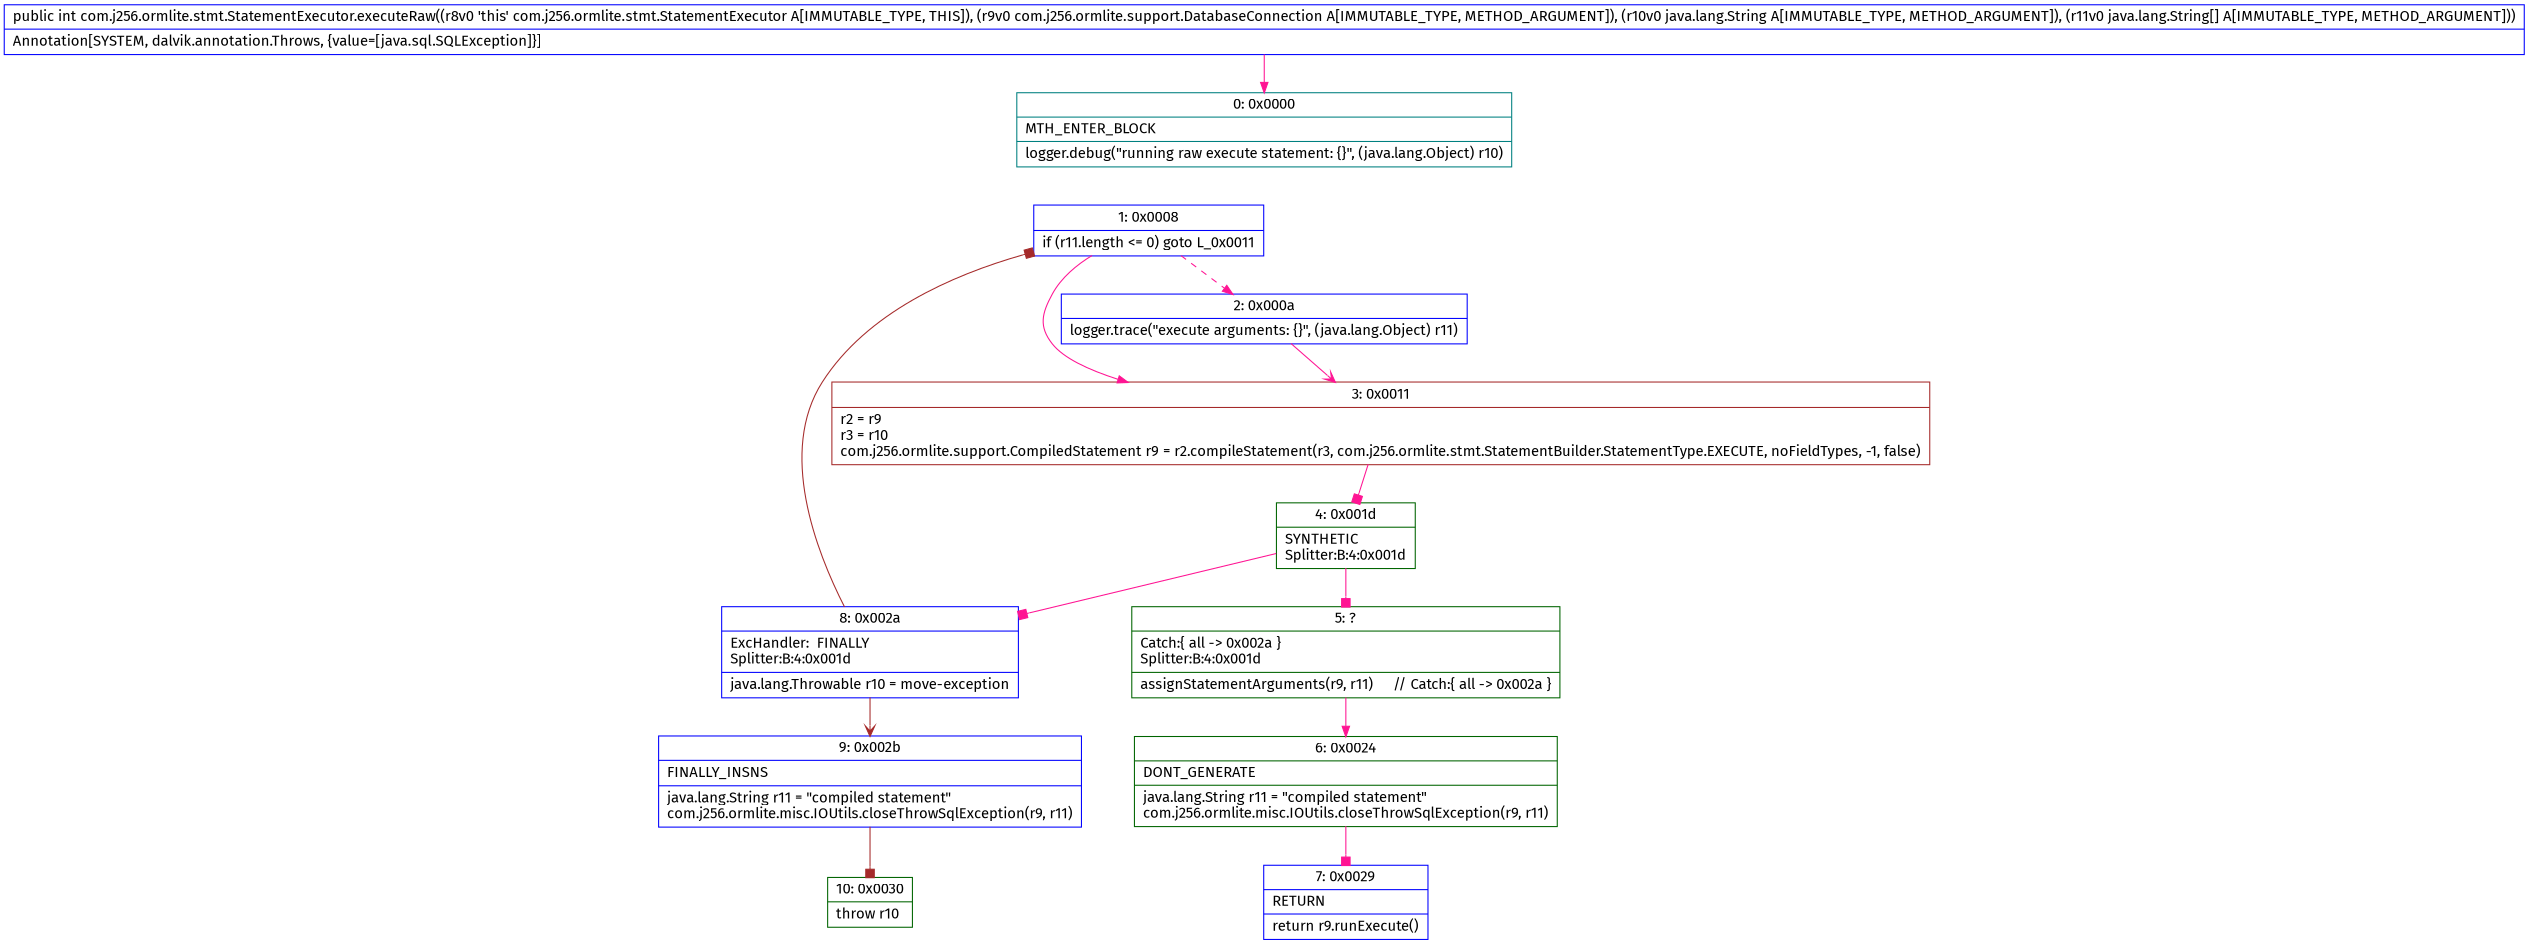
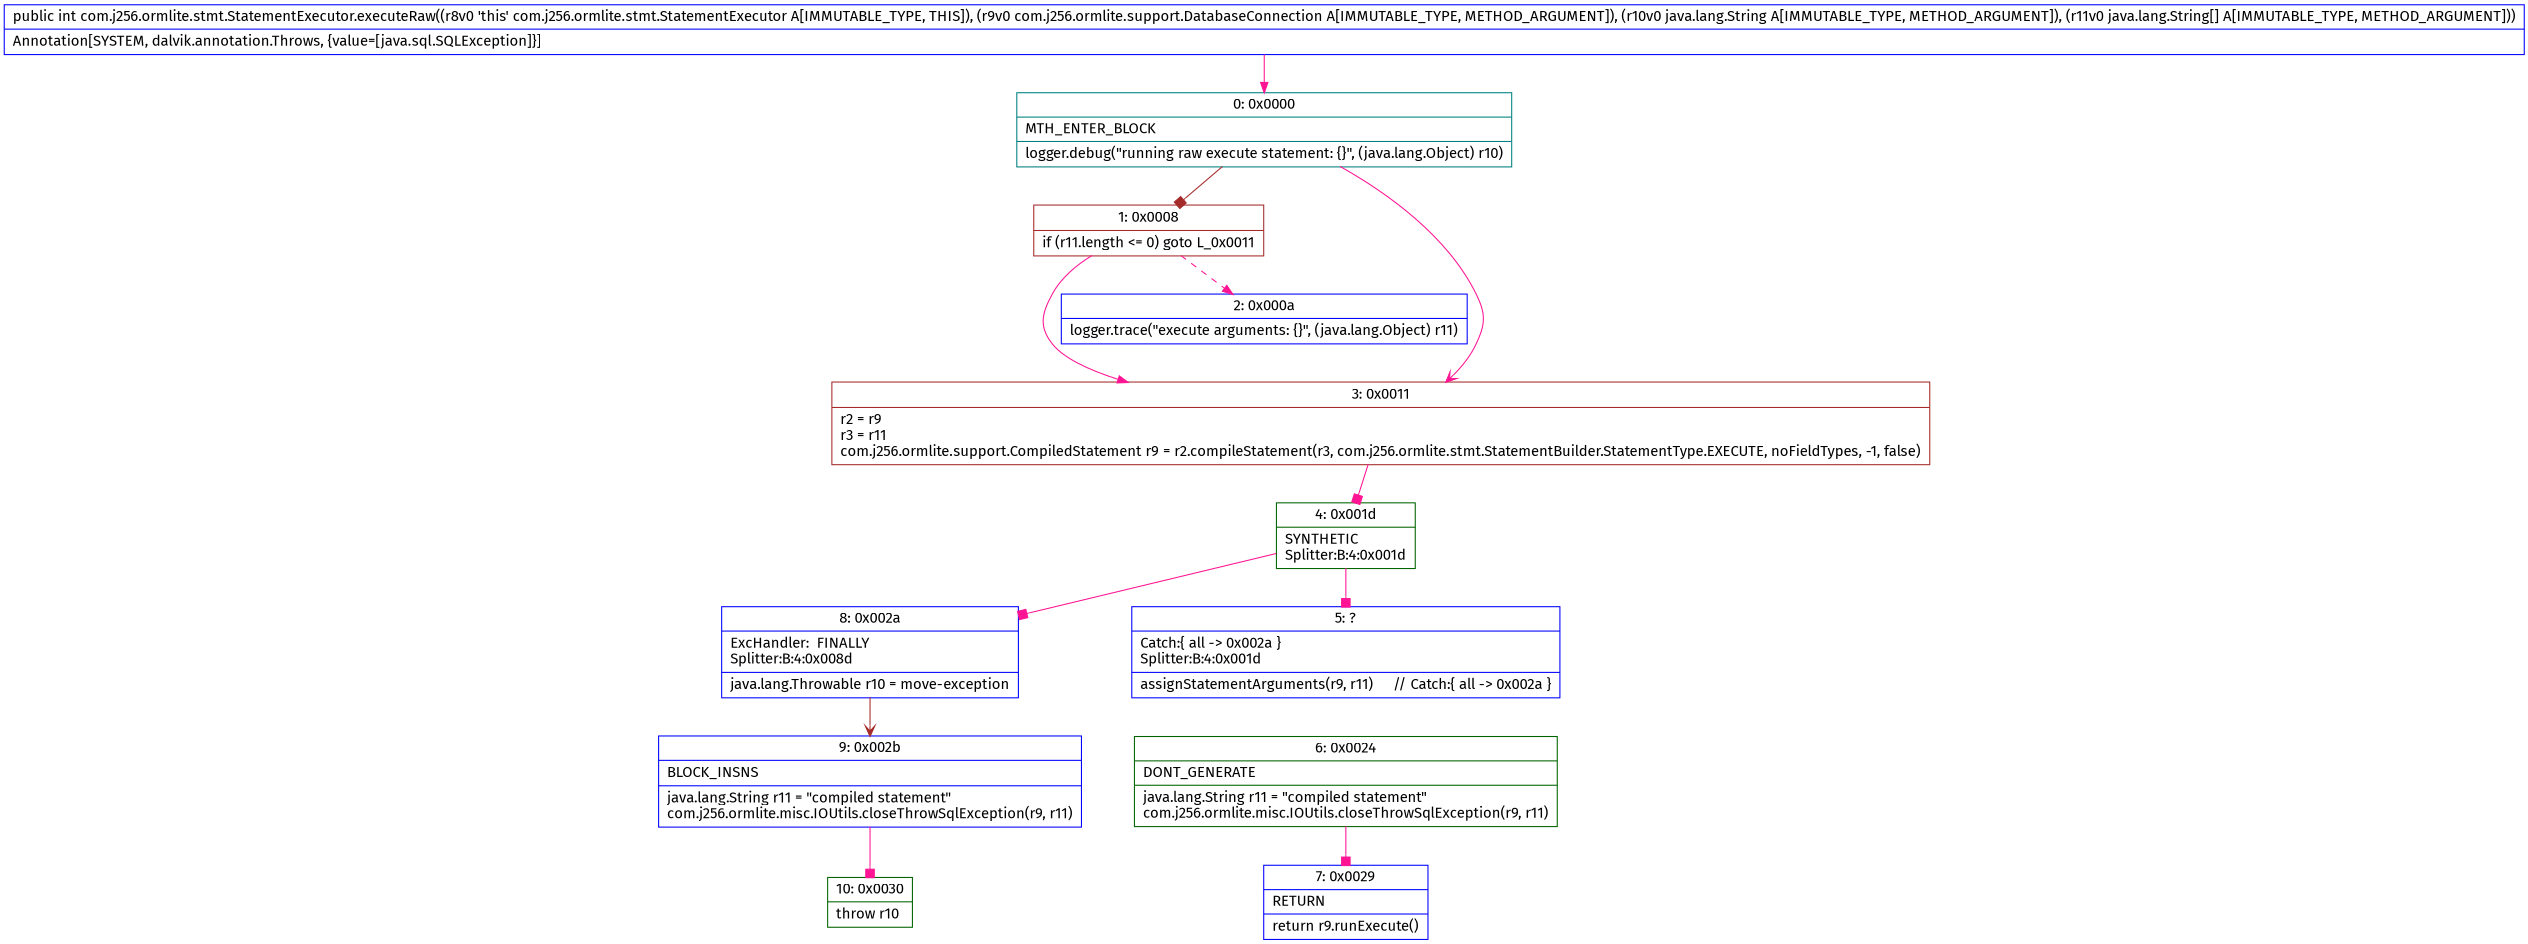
node "1: 0x0008": color blue -> brown
edge "2: 0x000a" -> "3: 0x0011": now "0: 0x0000" -> "3: 0x0011"
edge "8: 0x002a" -> "1: 0x0008": now "0: 0x0000" -> "1: 0x0008"
node "3: 0x0011": text "r3 = r10" -> "r3 = r11"
node "5: ?": color darkgreen -> blue
node "8: 0x002a": text "Splitter:B:4:0x001d" -> "Splitter:B:4:0x008d"
edge "5: ?" -> "6: 0x0024": removed
node "9: 0x002b": text "FINALLY_INSNS" -> "BLOCK_INSNS"
edge "9: 0x002b" -> "10: 0x0030": color brown -> deeppink
